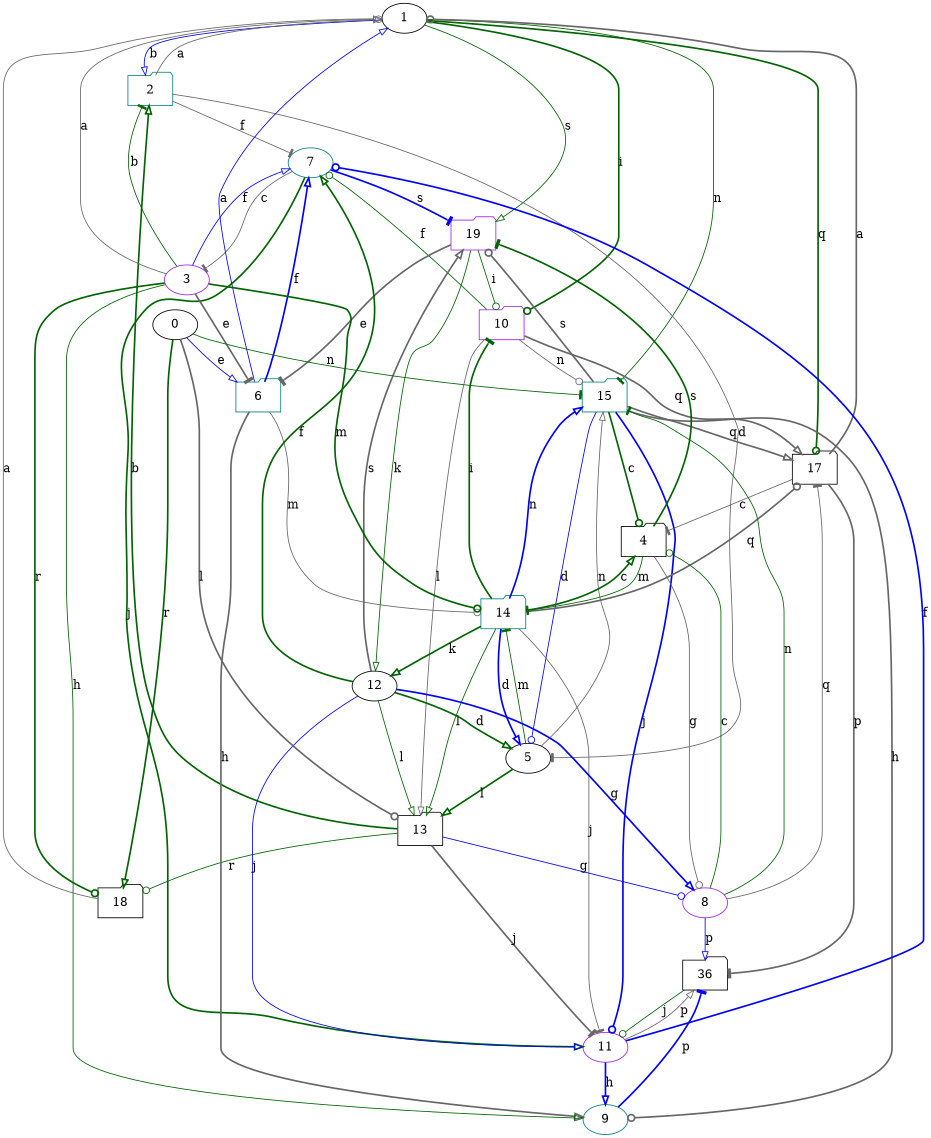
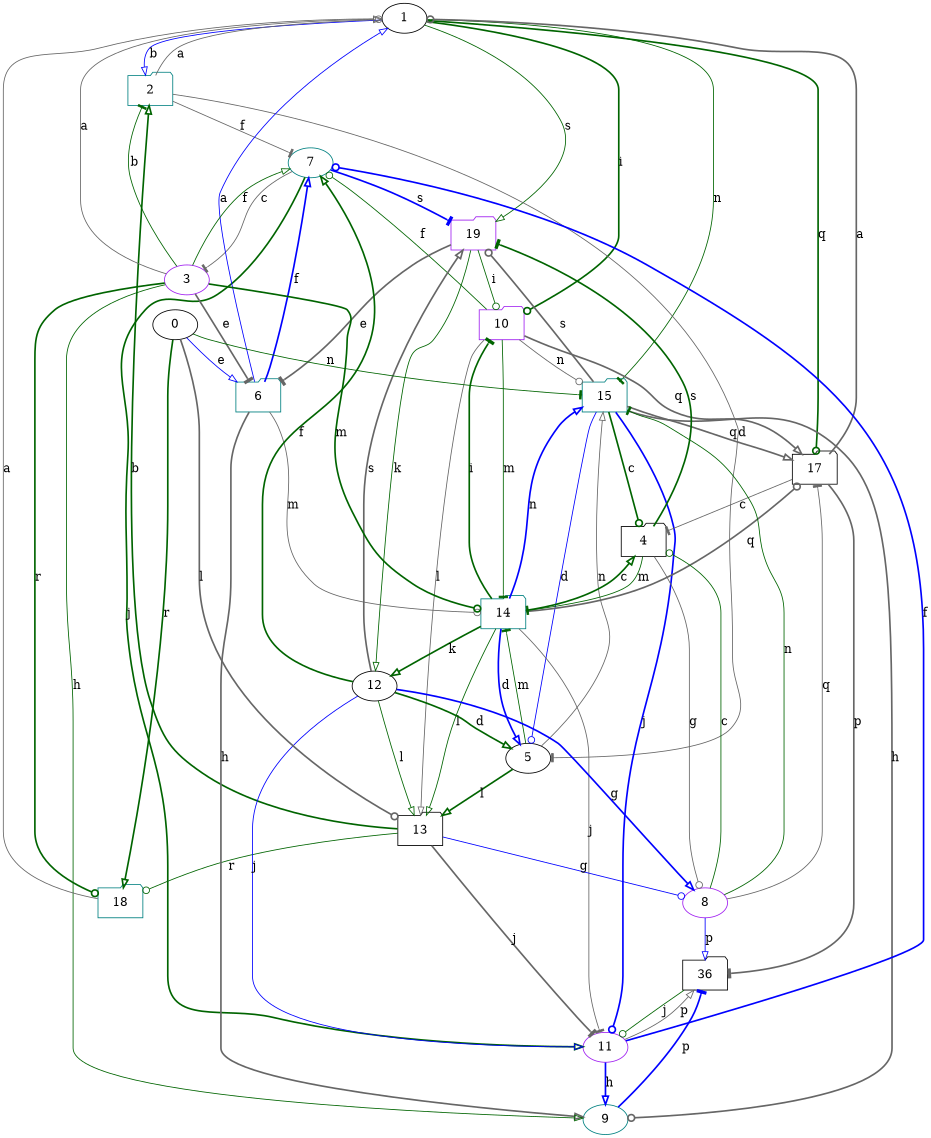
edge "3" -> "7": color blue -> darkgreen
edge "10" -> "14": added, label "m"
node "18": color black -> teal
